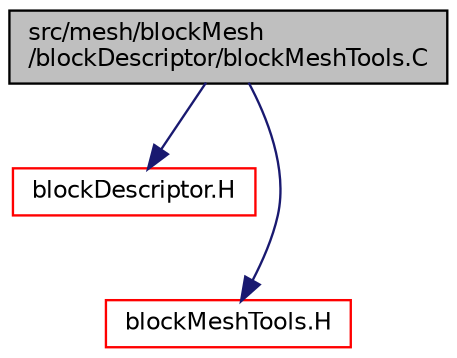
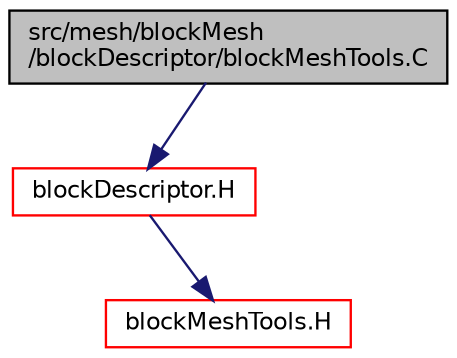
edge "src/mesh/blockMesh /blockDescriptor/blockMeshTools.C" -> "blockMeshTools.H": now "blockDescriptor.H" -> "blockMeshTools.H"
